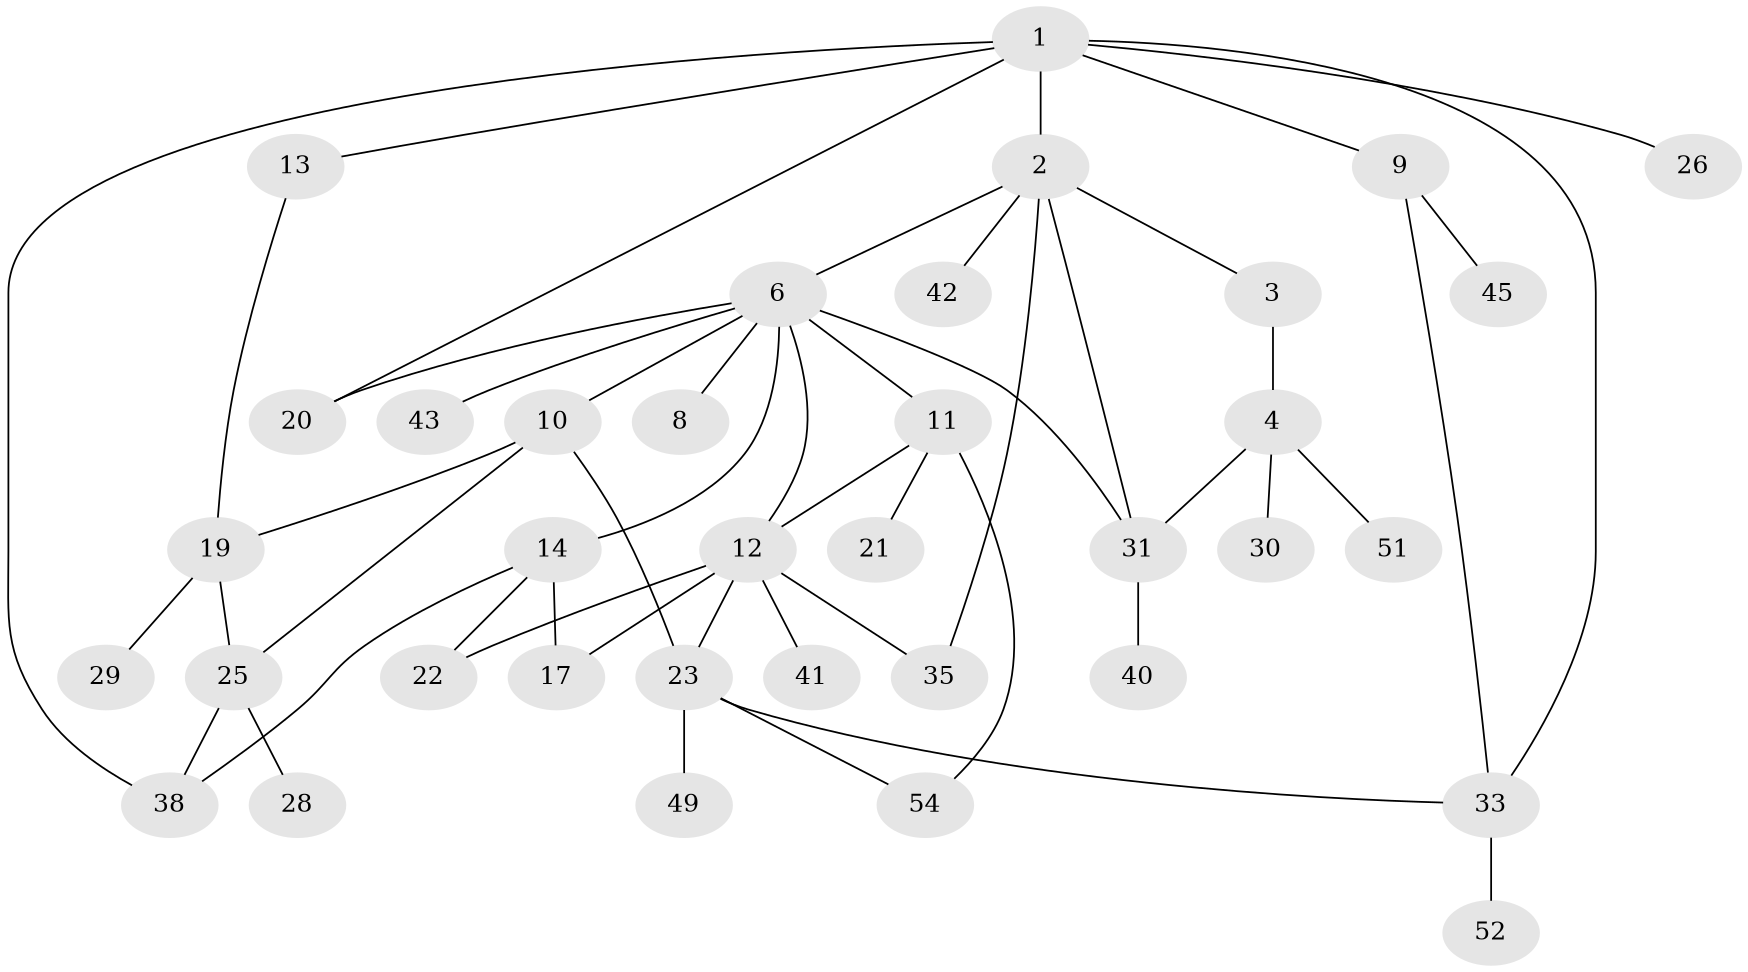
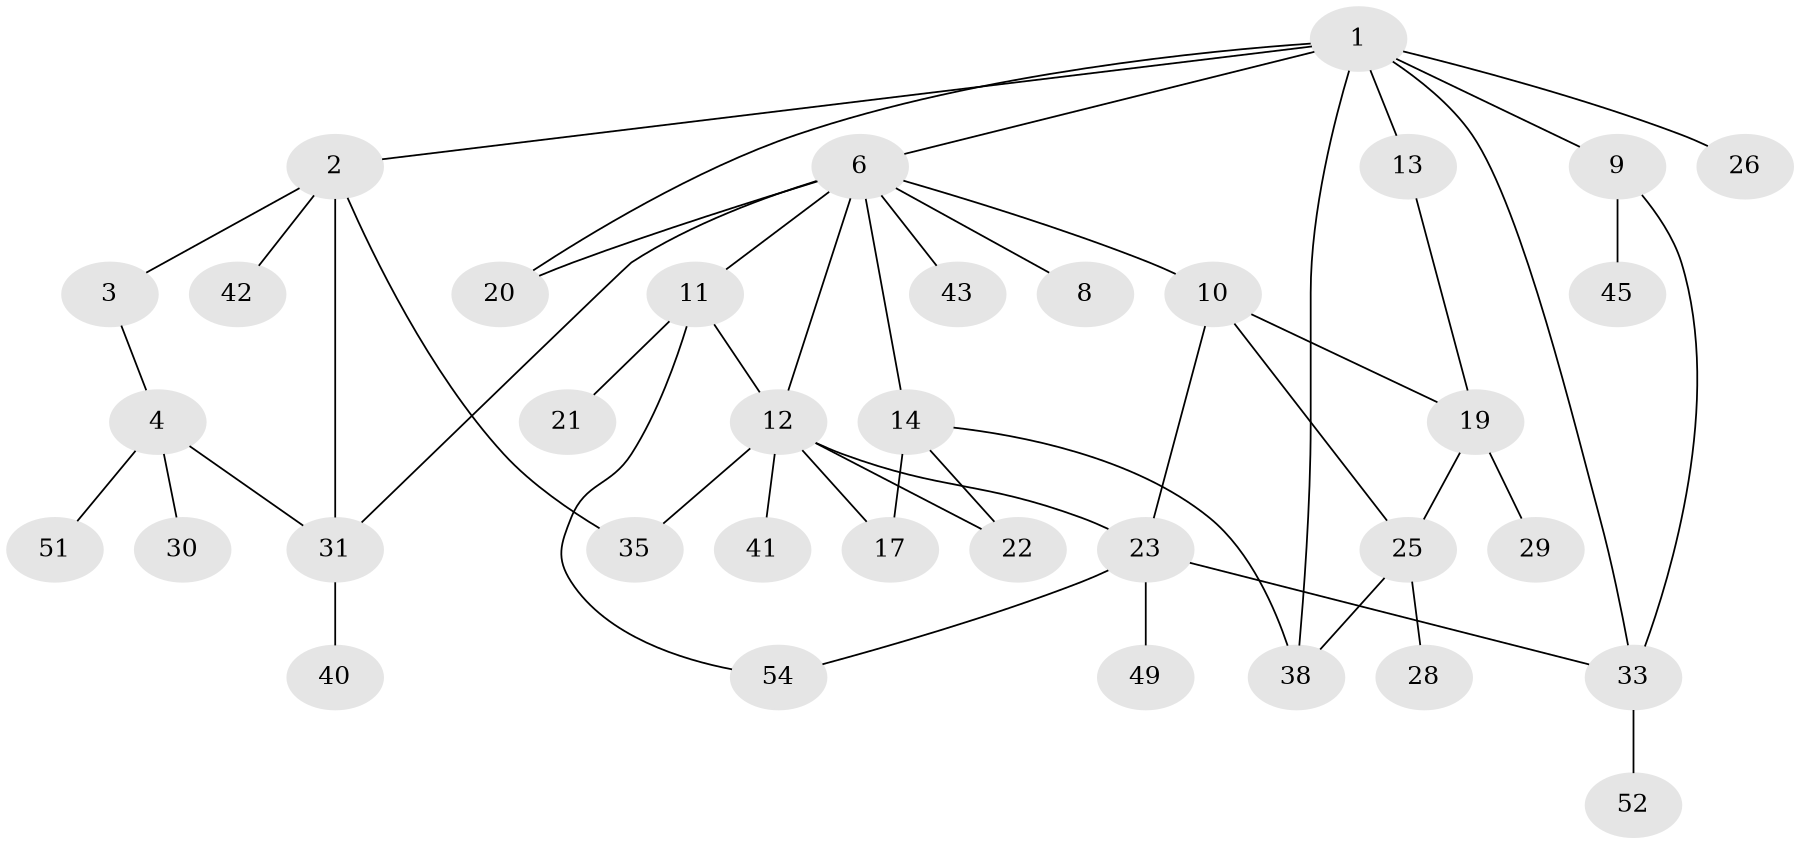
edge "2" -- "6": now "1" -- "6"
